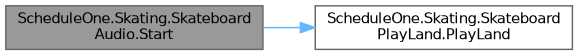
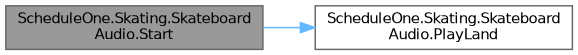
node "ScheduleOne.Skating.Skateboard PlayLand.PlayLand": label "ScheduleOne.Skating.Skateboard PlayLand.PlayLand" -> "ScheduleOne.Skating.Skateboard Audio.PlayLand"
